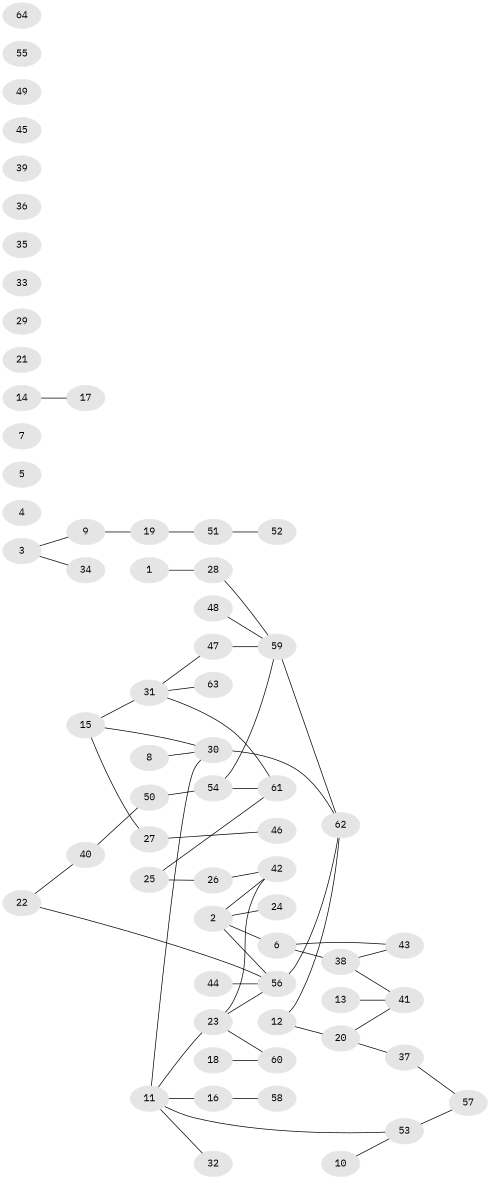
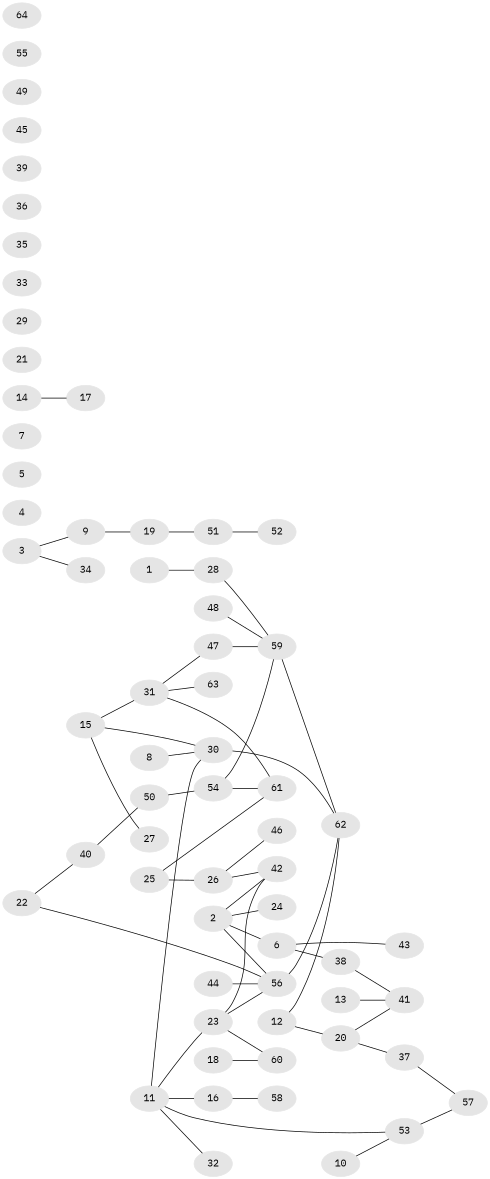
edge "46" -- "27": now "46" -- "26"
edge "43" -- "38": removed
